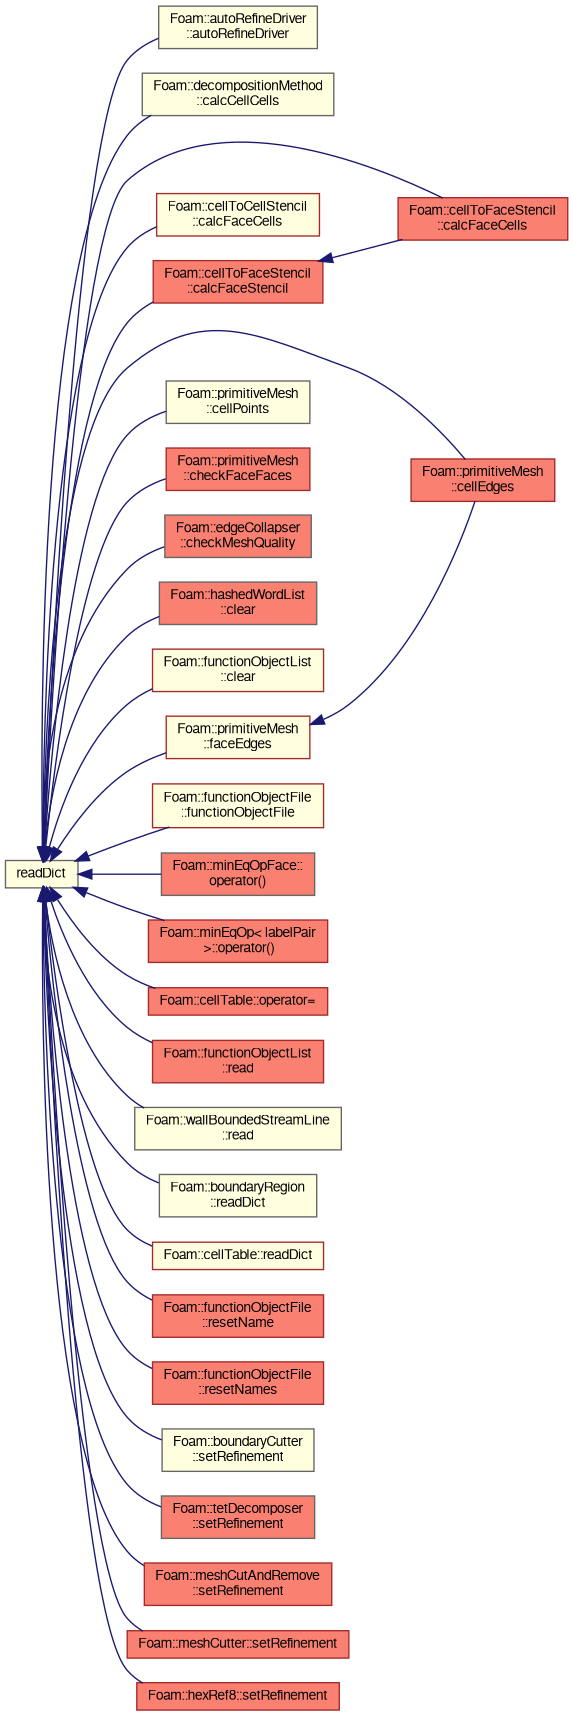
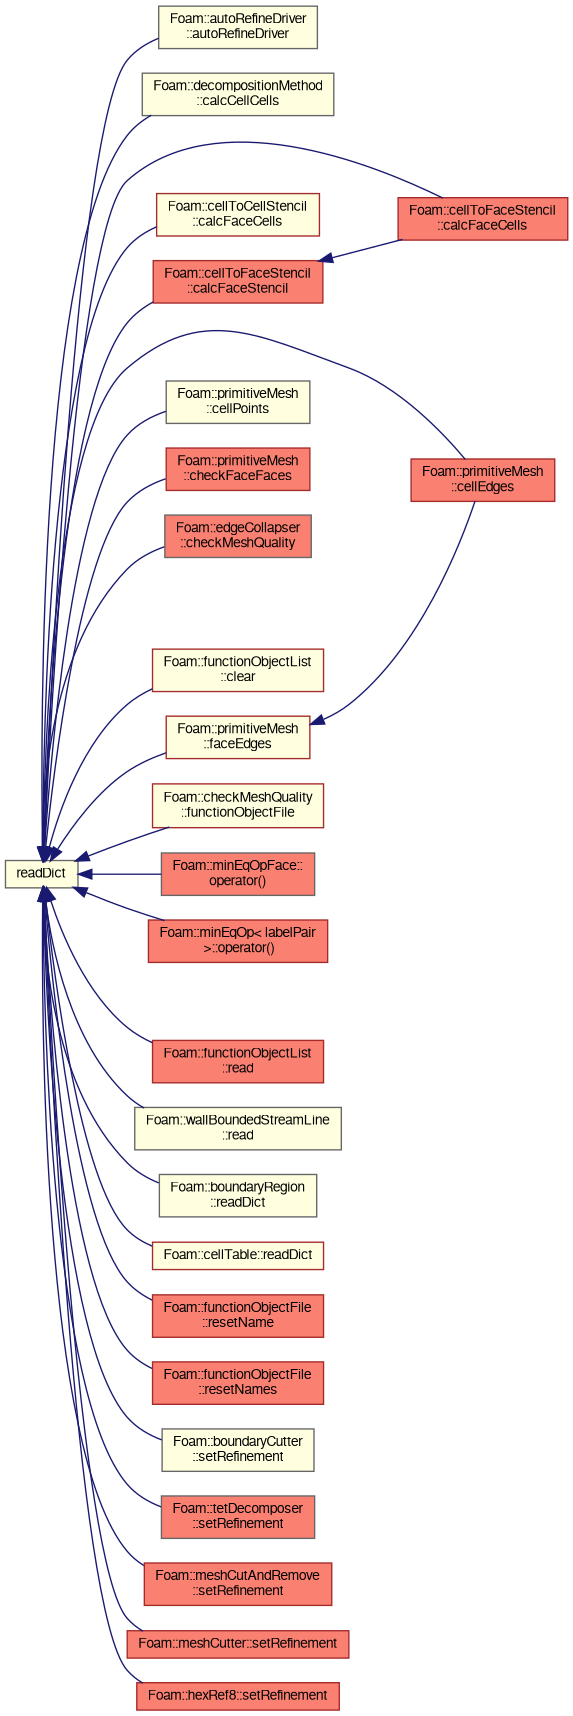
node "Foam::hashedWordList ::clear": removed
node "Foam::functionObjectFile ::functionObjectFile": label "Foam::functionObjectFile ::functionObjectFile" -> "Foam::checkMeshQuality ::functionObjectFile"
node "Foam::cellTable::operator=": removed
